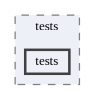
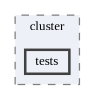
cluster "tests": label "tests" -> "cluster"
